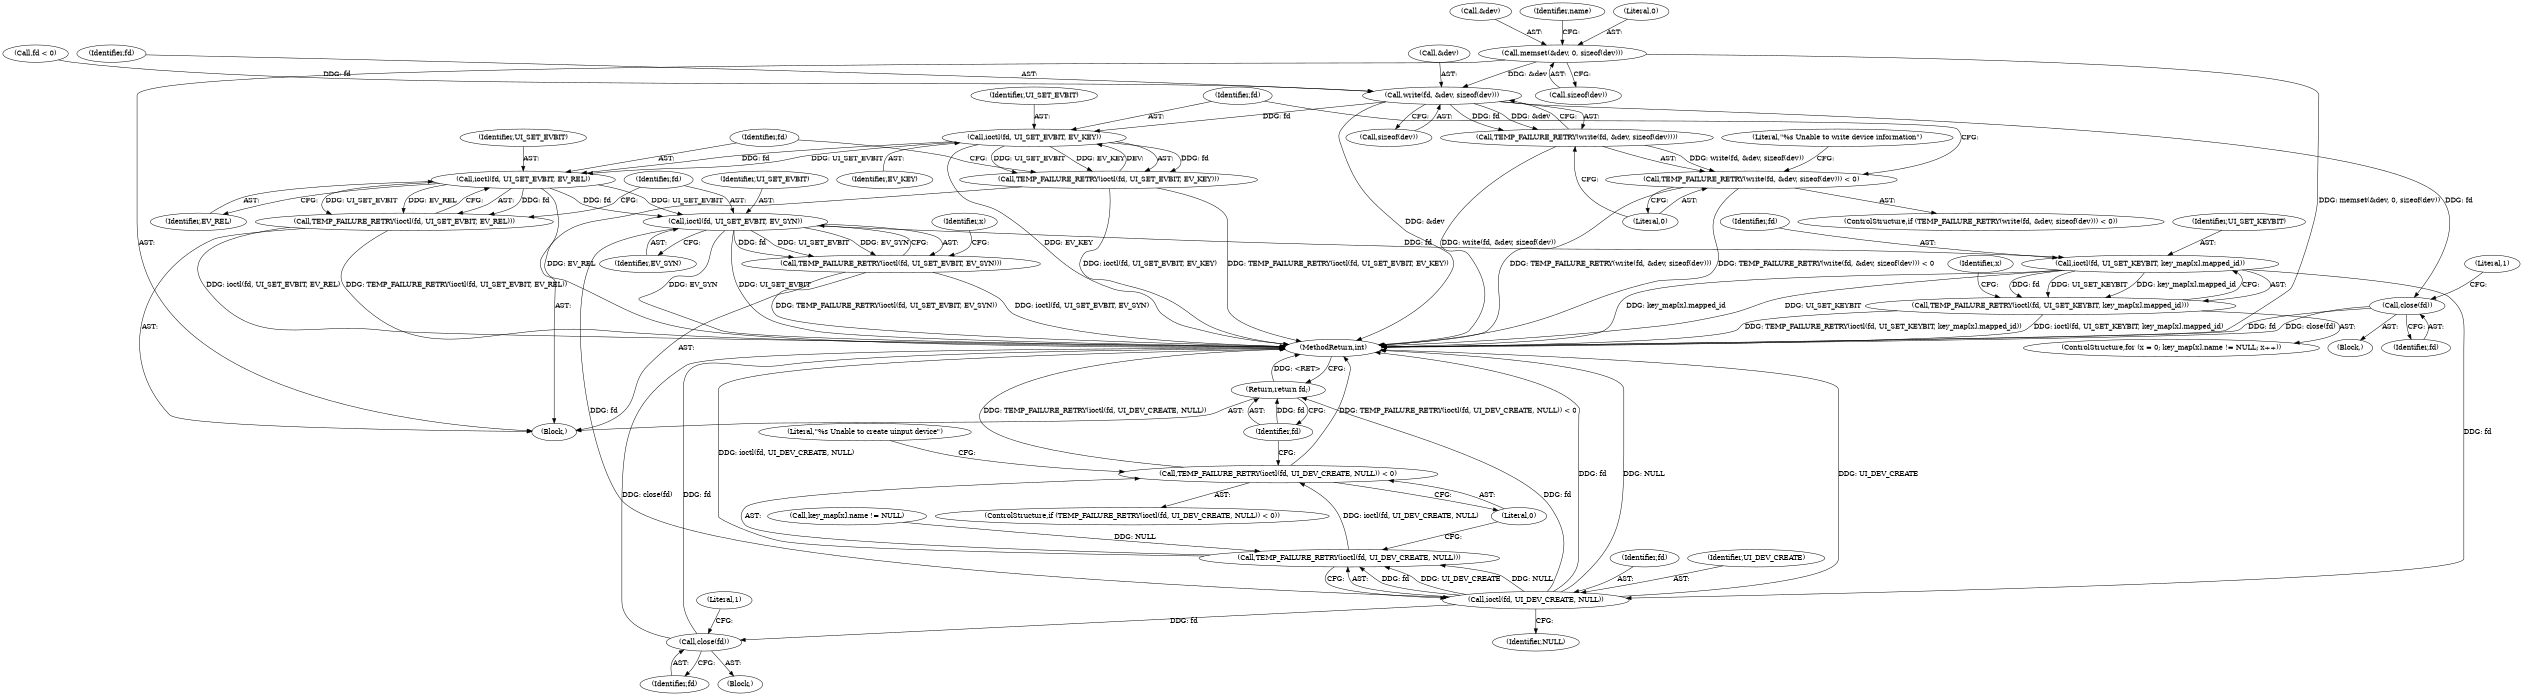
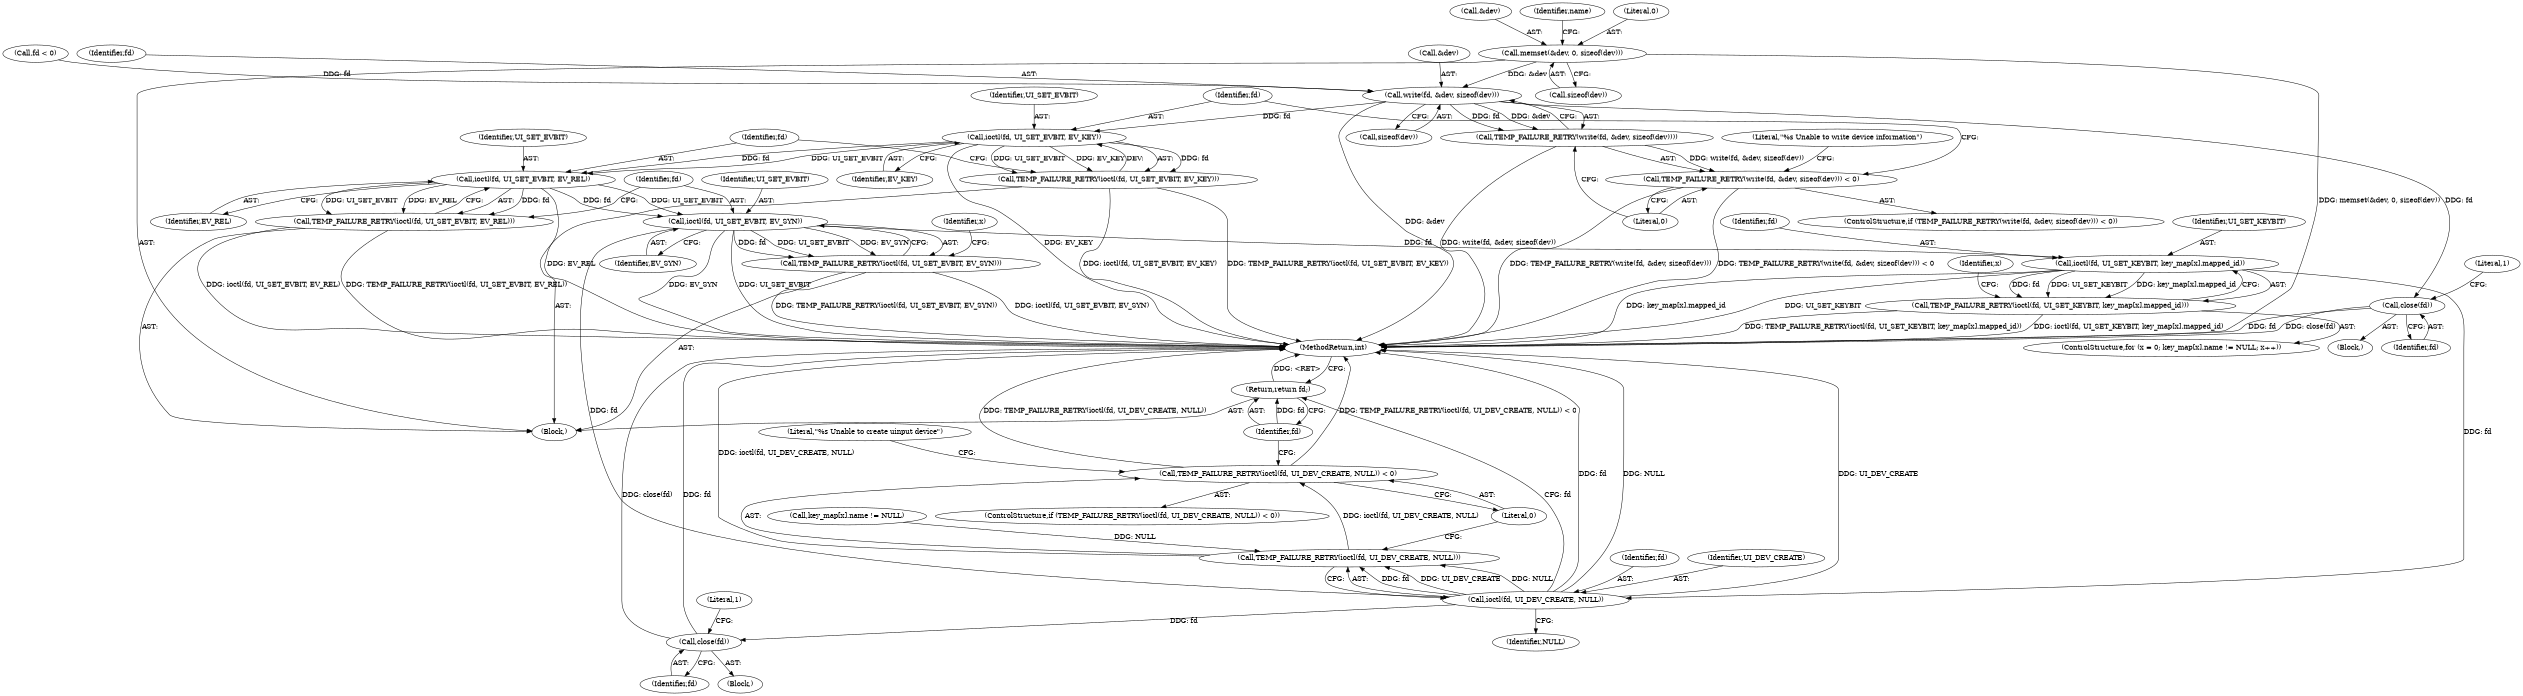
edge "(Call,ioctl(fd, UI_SET_EVBIT, EV_KEY))" -> "(Identifier,EV_KEY)": added, label "CFG:"
edge "(Call,ioctl(fd, UI_DEV_CREATE, NULL))" -> "(Return,return fd;)": label "DDG: fd" -> "CFG: fd"
